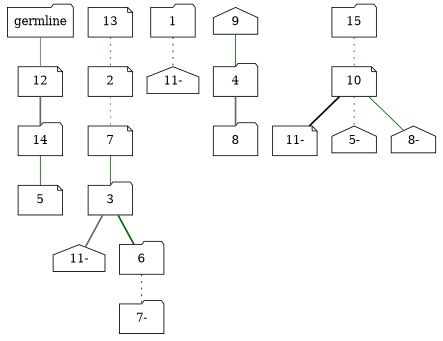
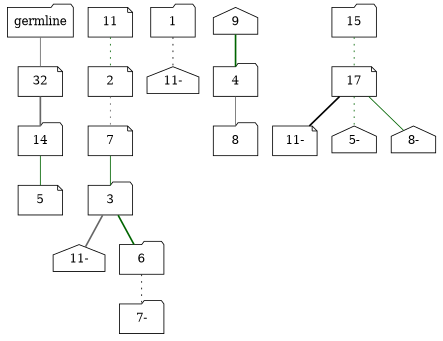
node "13": label "13" -> "11"
edge "9" -- "4": style solid -> bold
node "12": label "12" -> "32"
node "10": label "10" -> "17"
edge "4" -- "8": style bold -> solid
